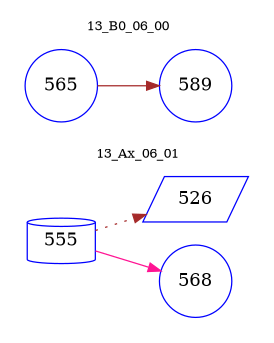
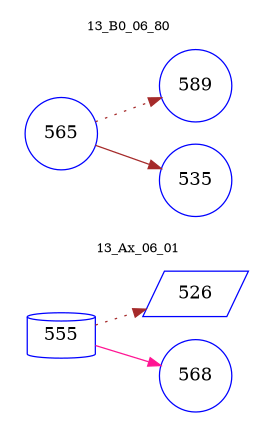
cluster "13_B0_06_00": label "13_B0_06_00" -> "13_B0_06_80"
edge "565" -> "589": style solid -> dotted
node "535": added
